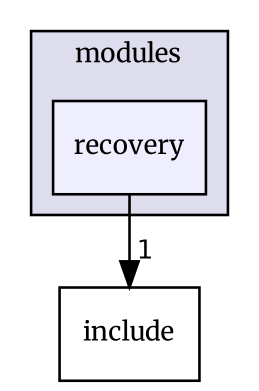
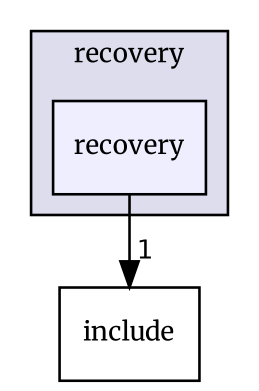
cluster "modules": label "modules" -> "recovery"
